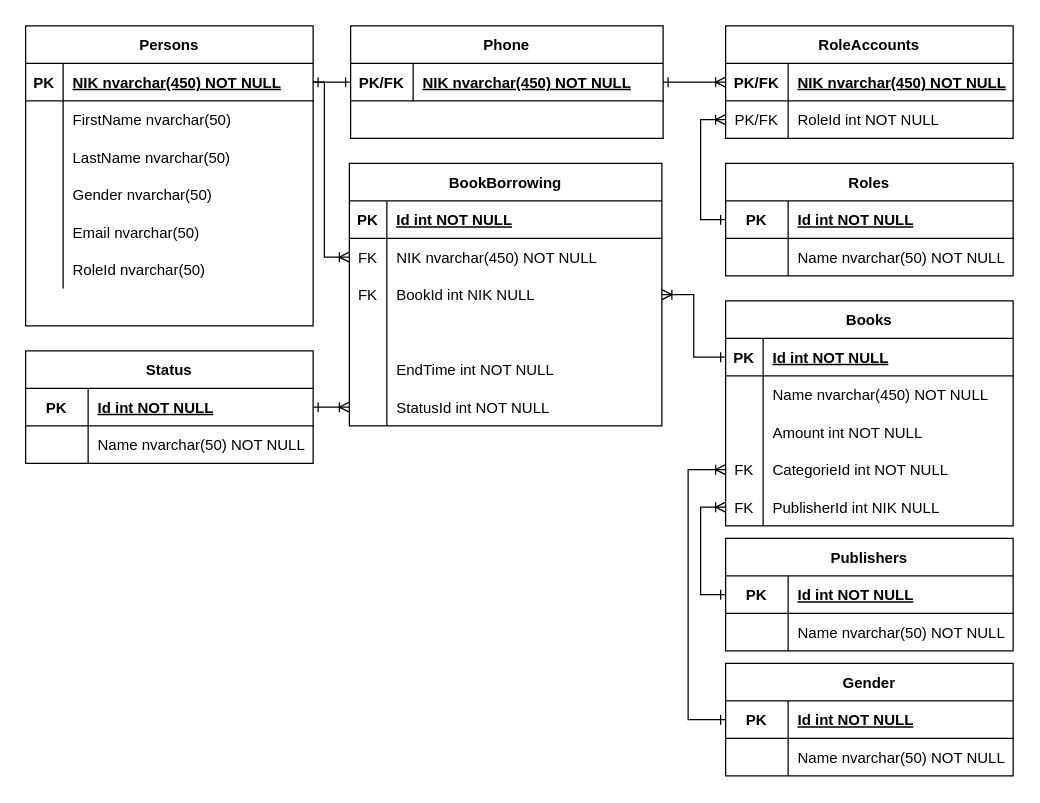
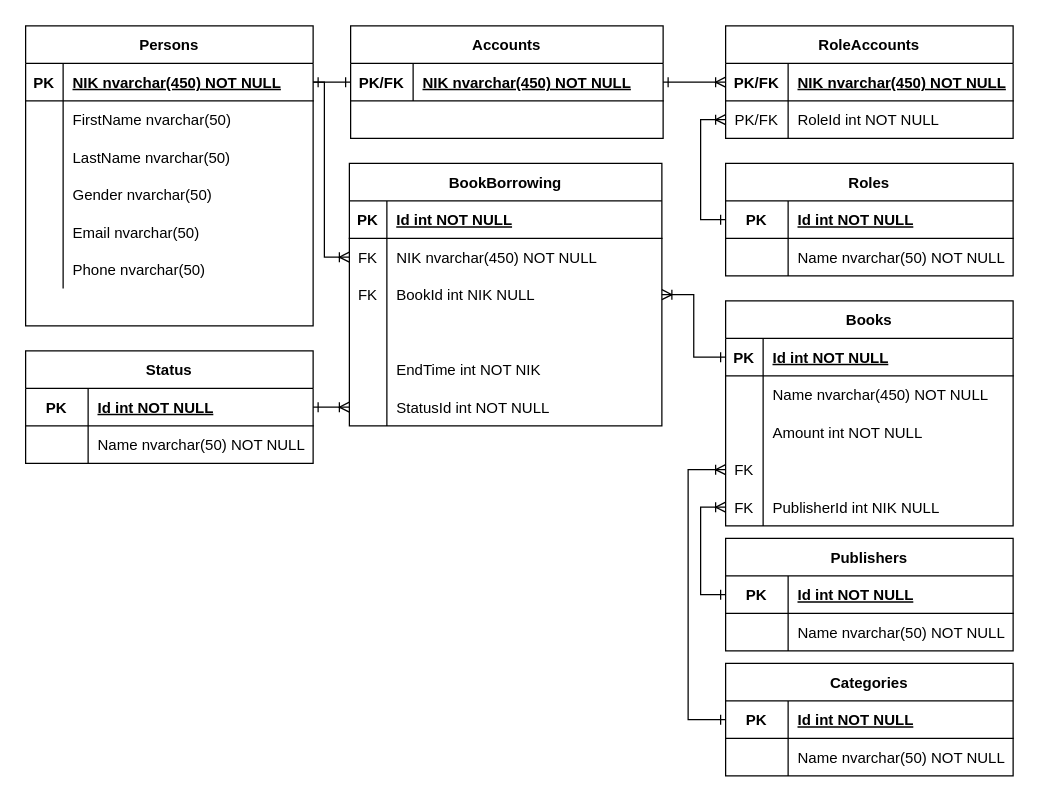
node "Phone": label "Phone" -> "Accounts"
node "RoleId nvarchar(50)": label "RoleId nvarchar(50)" -> "Phone nvarchar(50)"
node "EndTime int NOT NULL": label "EndTime int NOT NULL" -> "EndTime int NOT NIK"
node "CategorieId int NOT NULL": removed
node "Gender": label "Gender" -> "Categories"
